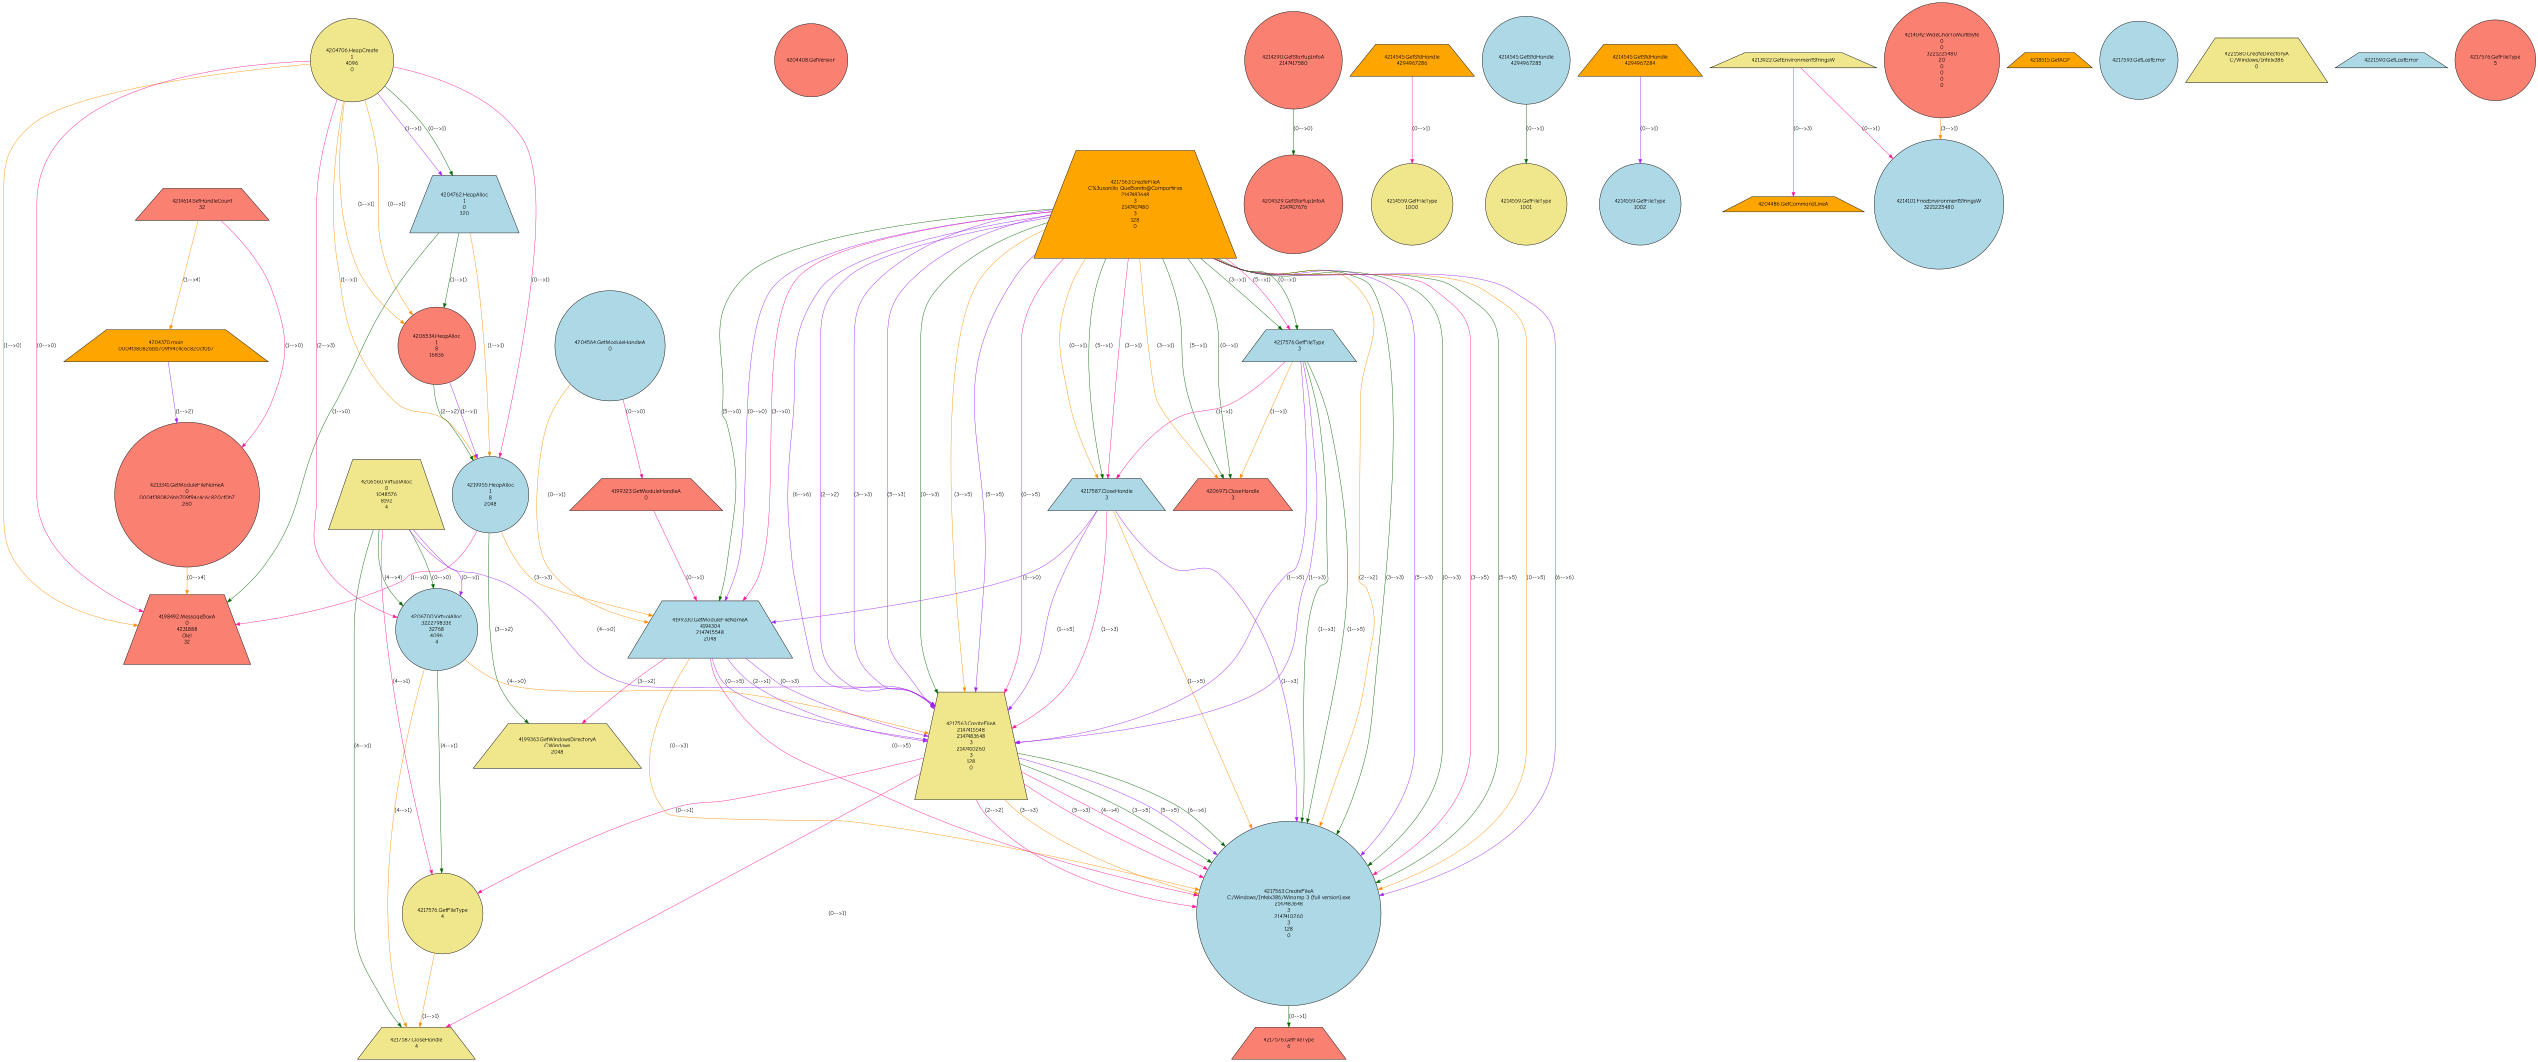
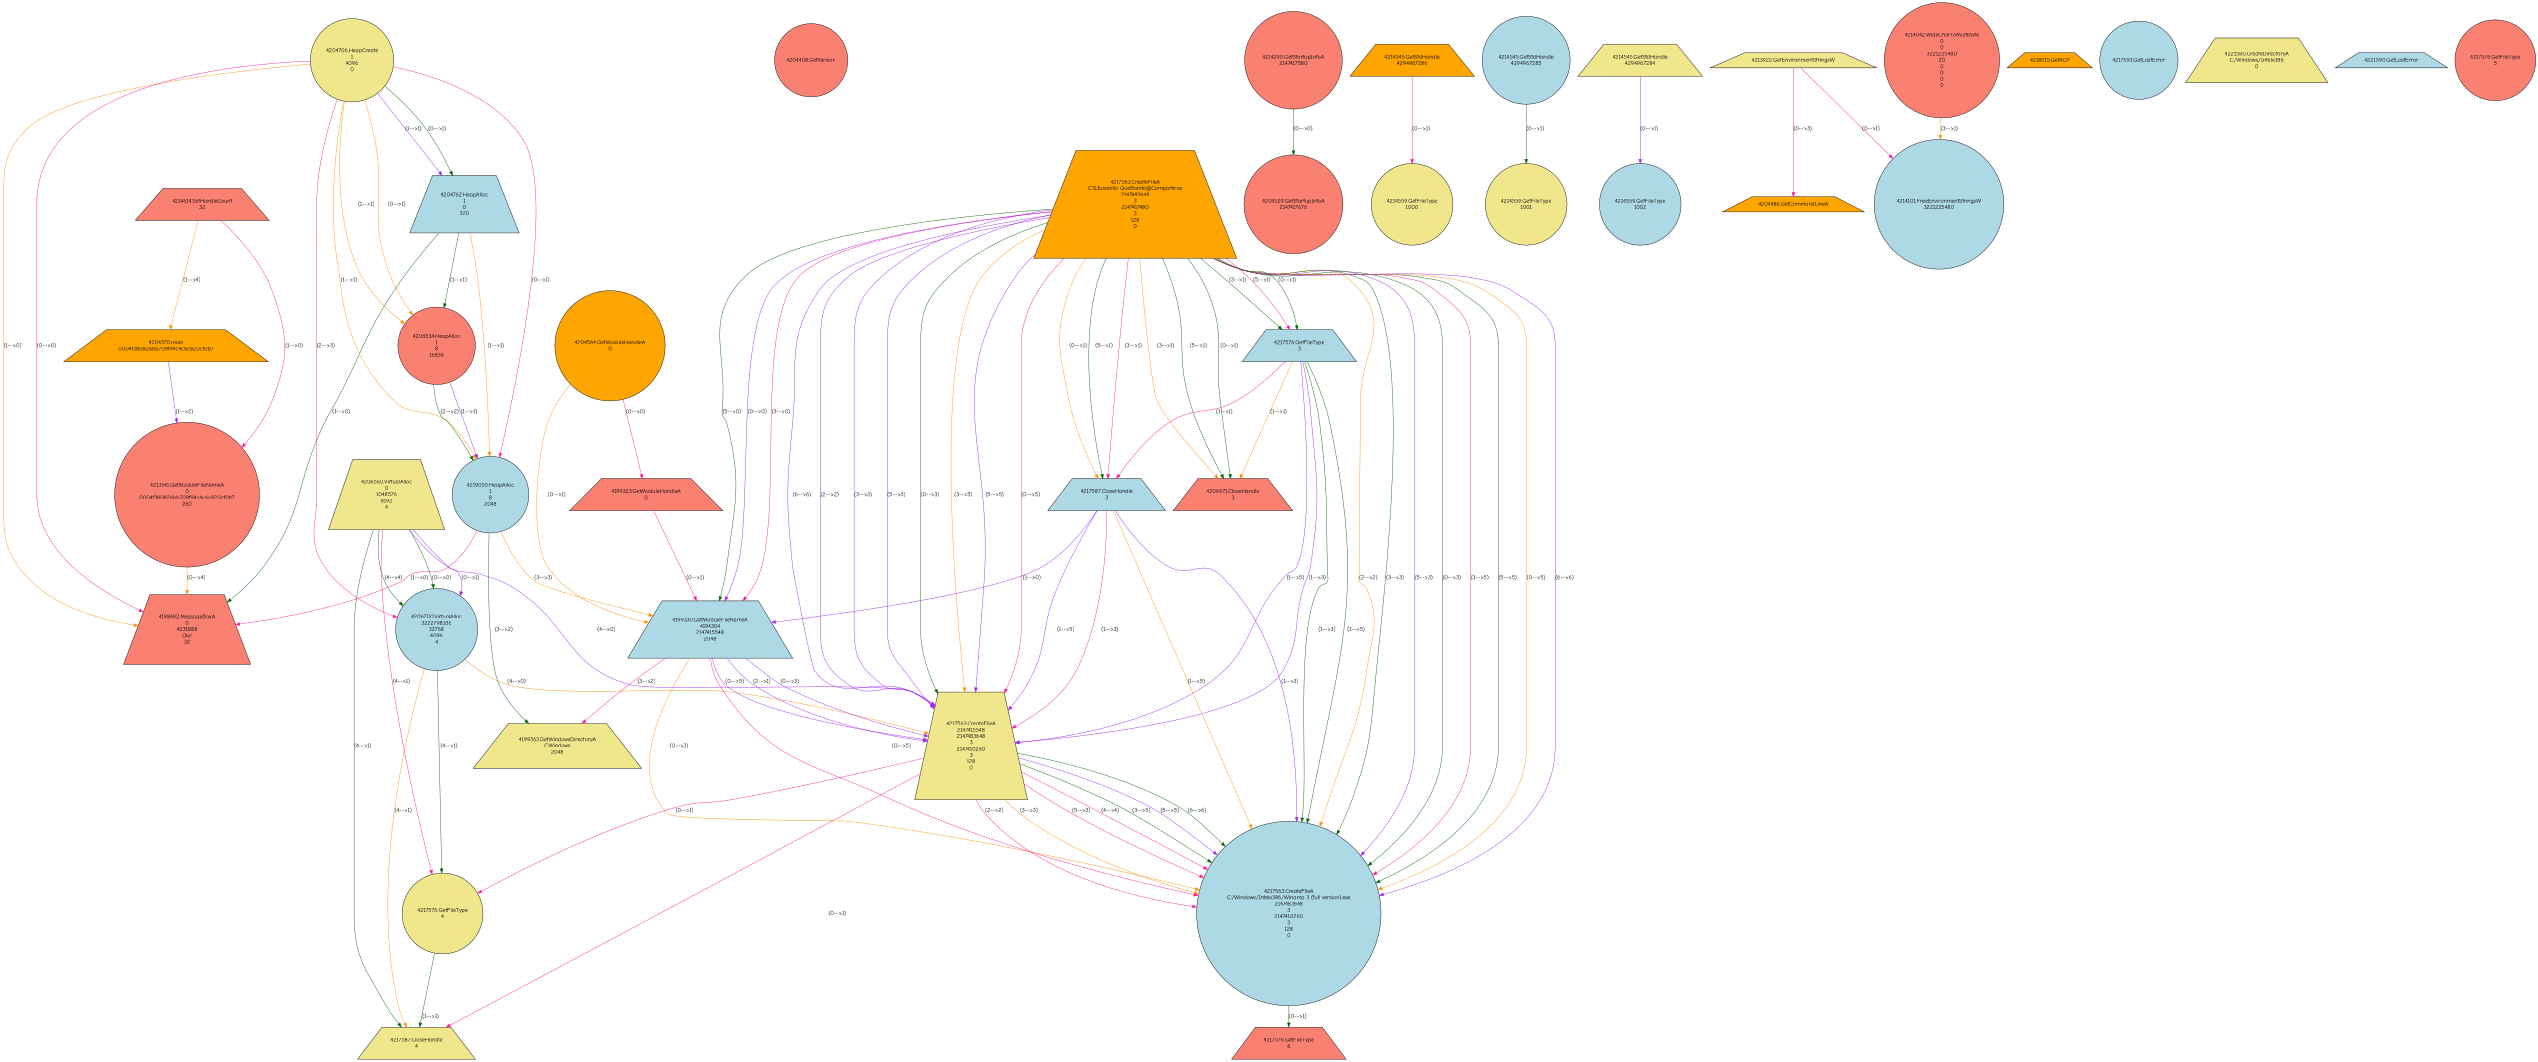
node "4214545.GetStdHandle 4294967284": fillcolor orange -> khaki
node "4204564.GetModuleHandleA 0": fillcolor lightblue -> orange
node "4219955.HeapAlloc 1 8 2048": label "4219955.HeapAlloc 1 8 2048" -> "4219055.HeapAlloc 1 8 2048"
edge "4217576.GetFileType 4" -> "4217587.CloseHandle 4": color darkorange -> darkgreen
